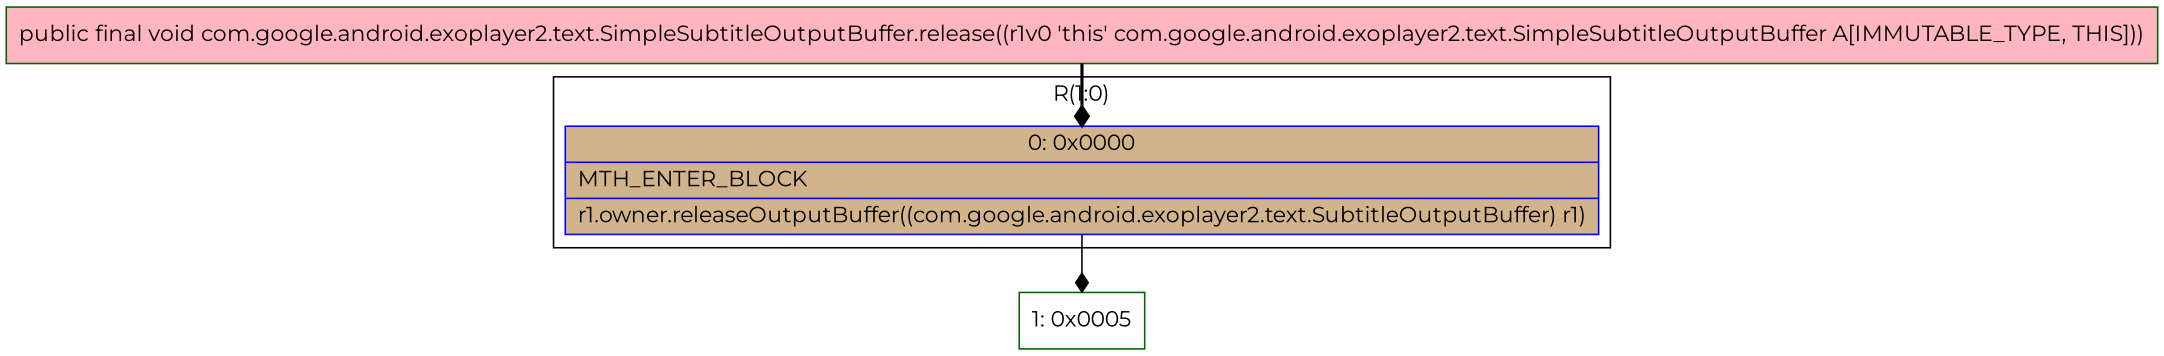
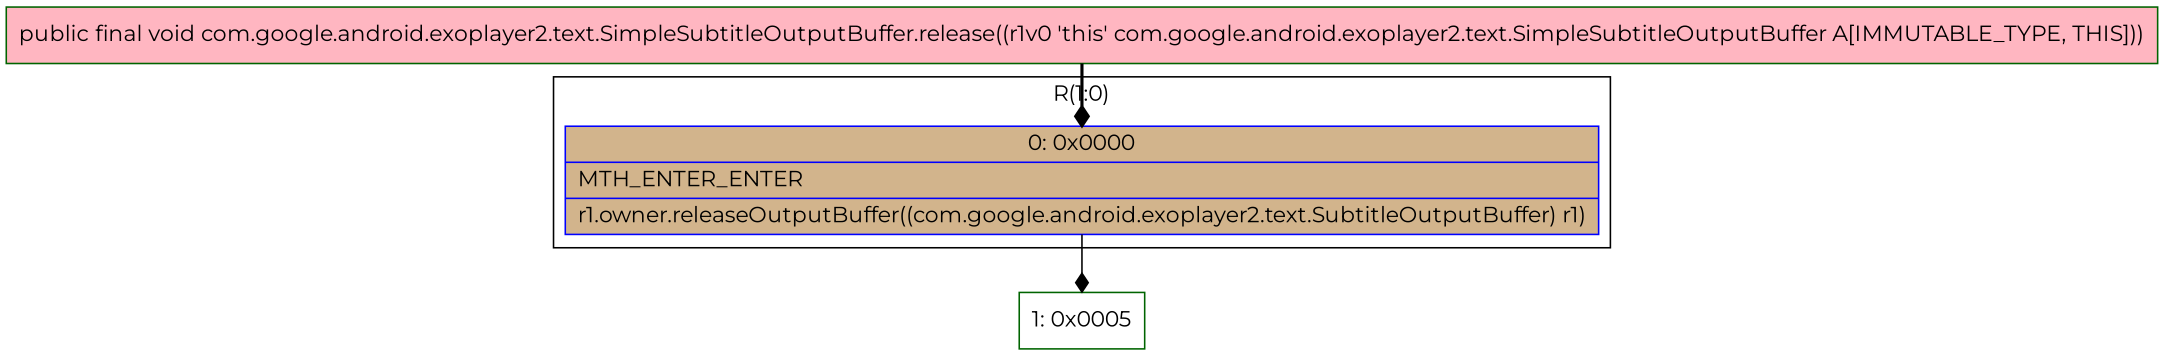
node "0: 0x0000": text "MTH_ENTER_BLOCK" -> "MTH_ENTER_ENTER"
